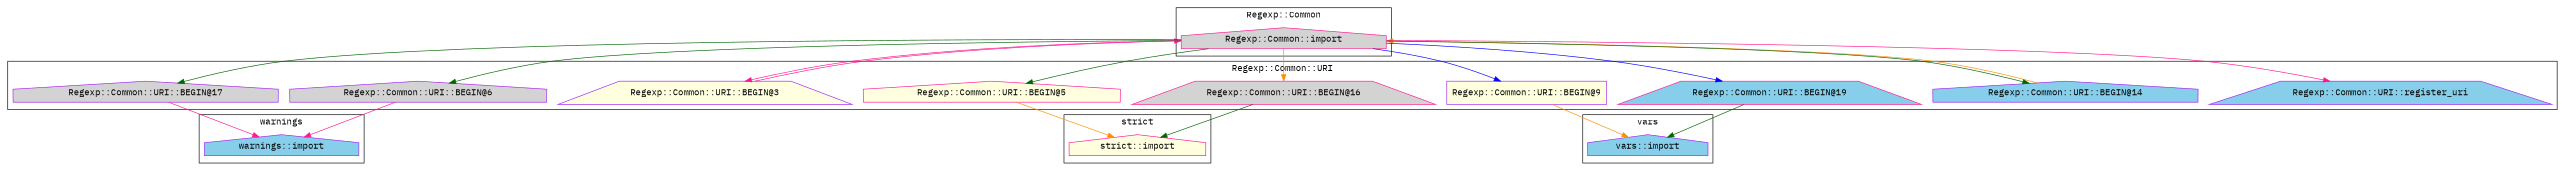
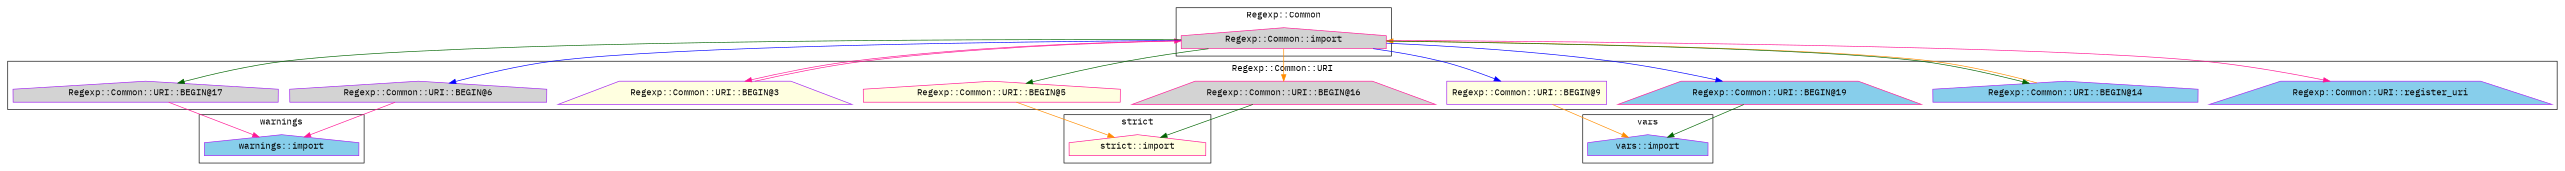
edge "Regexp::Common::import" -> "Regexp::Common::URI::BEGIN@6": color darkgreen -> blue
